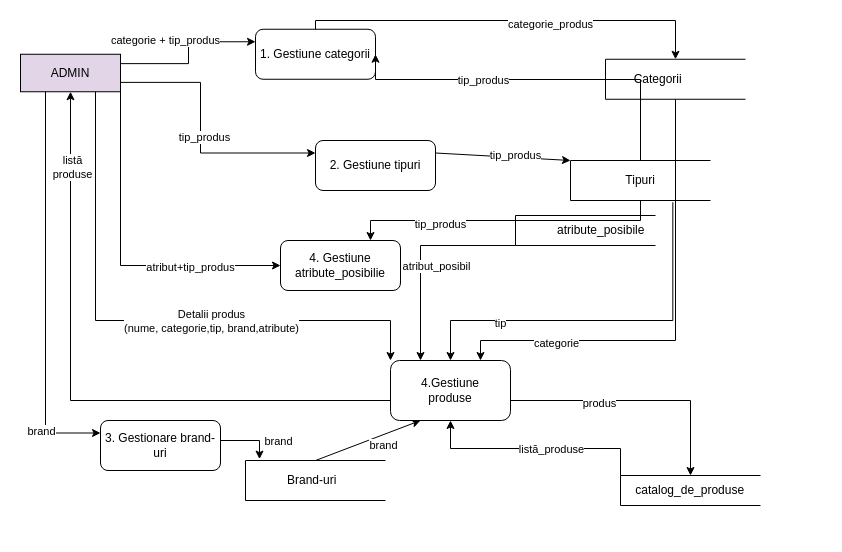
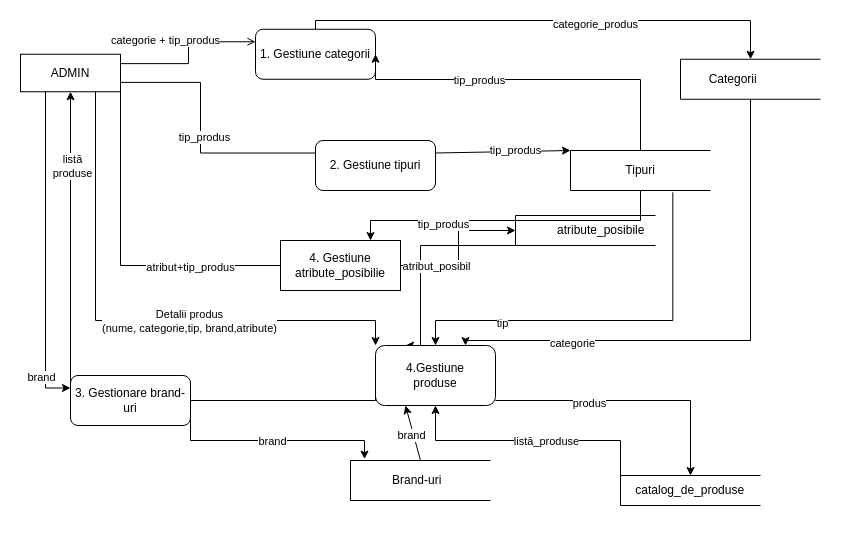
edge "ADMIN" -> "1. Gestiune categorii": arrowhead classic -> open
node "ADMIN": fillcolor #e1d5e7 -> #ffffff
node "Categorii": moved (676, 79) -> (751, 79)
edge "ADMIN" -> "2. Gestiune tipuri": arrowhead classic -> none
node "Tipuri": moved (641, 181) -> (641, 171)
edge "4. Gestiune atribute_posibilie" -> "atribute_posibile": added, label "atribut"
edge "ADMIN" -> "4. Gestiune atribute_posibilie": arrowhead classic -> none
node "4. Gestiune atribute_posibilie": shape rounded rectangle -> rectangle
node "4.Gestiune produse": moved (451, 391) -> (436, 376)
node "3. Gestionare brand-uri": moved (161, 446) -> (131, 401)
node "Brand-uri": moved (316, 481) -> (421, 481)
